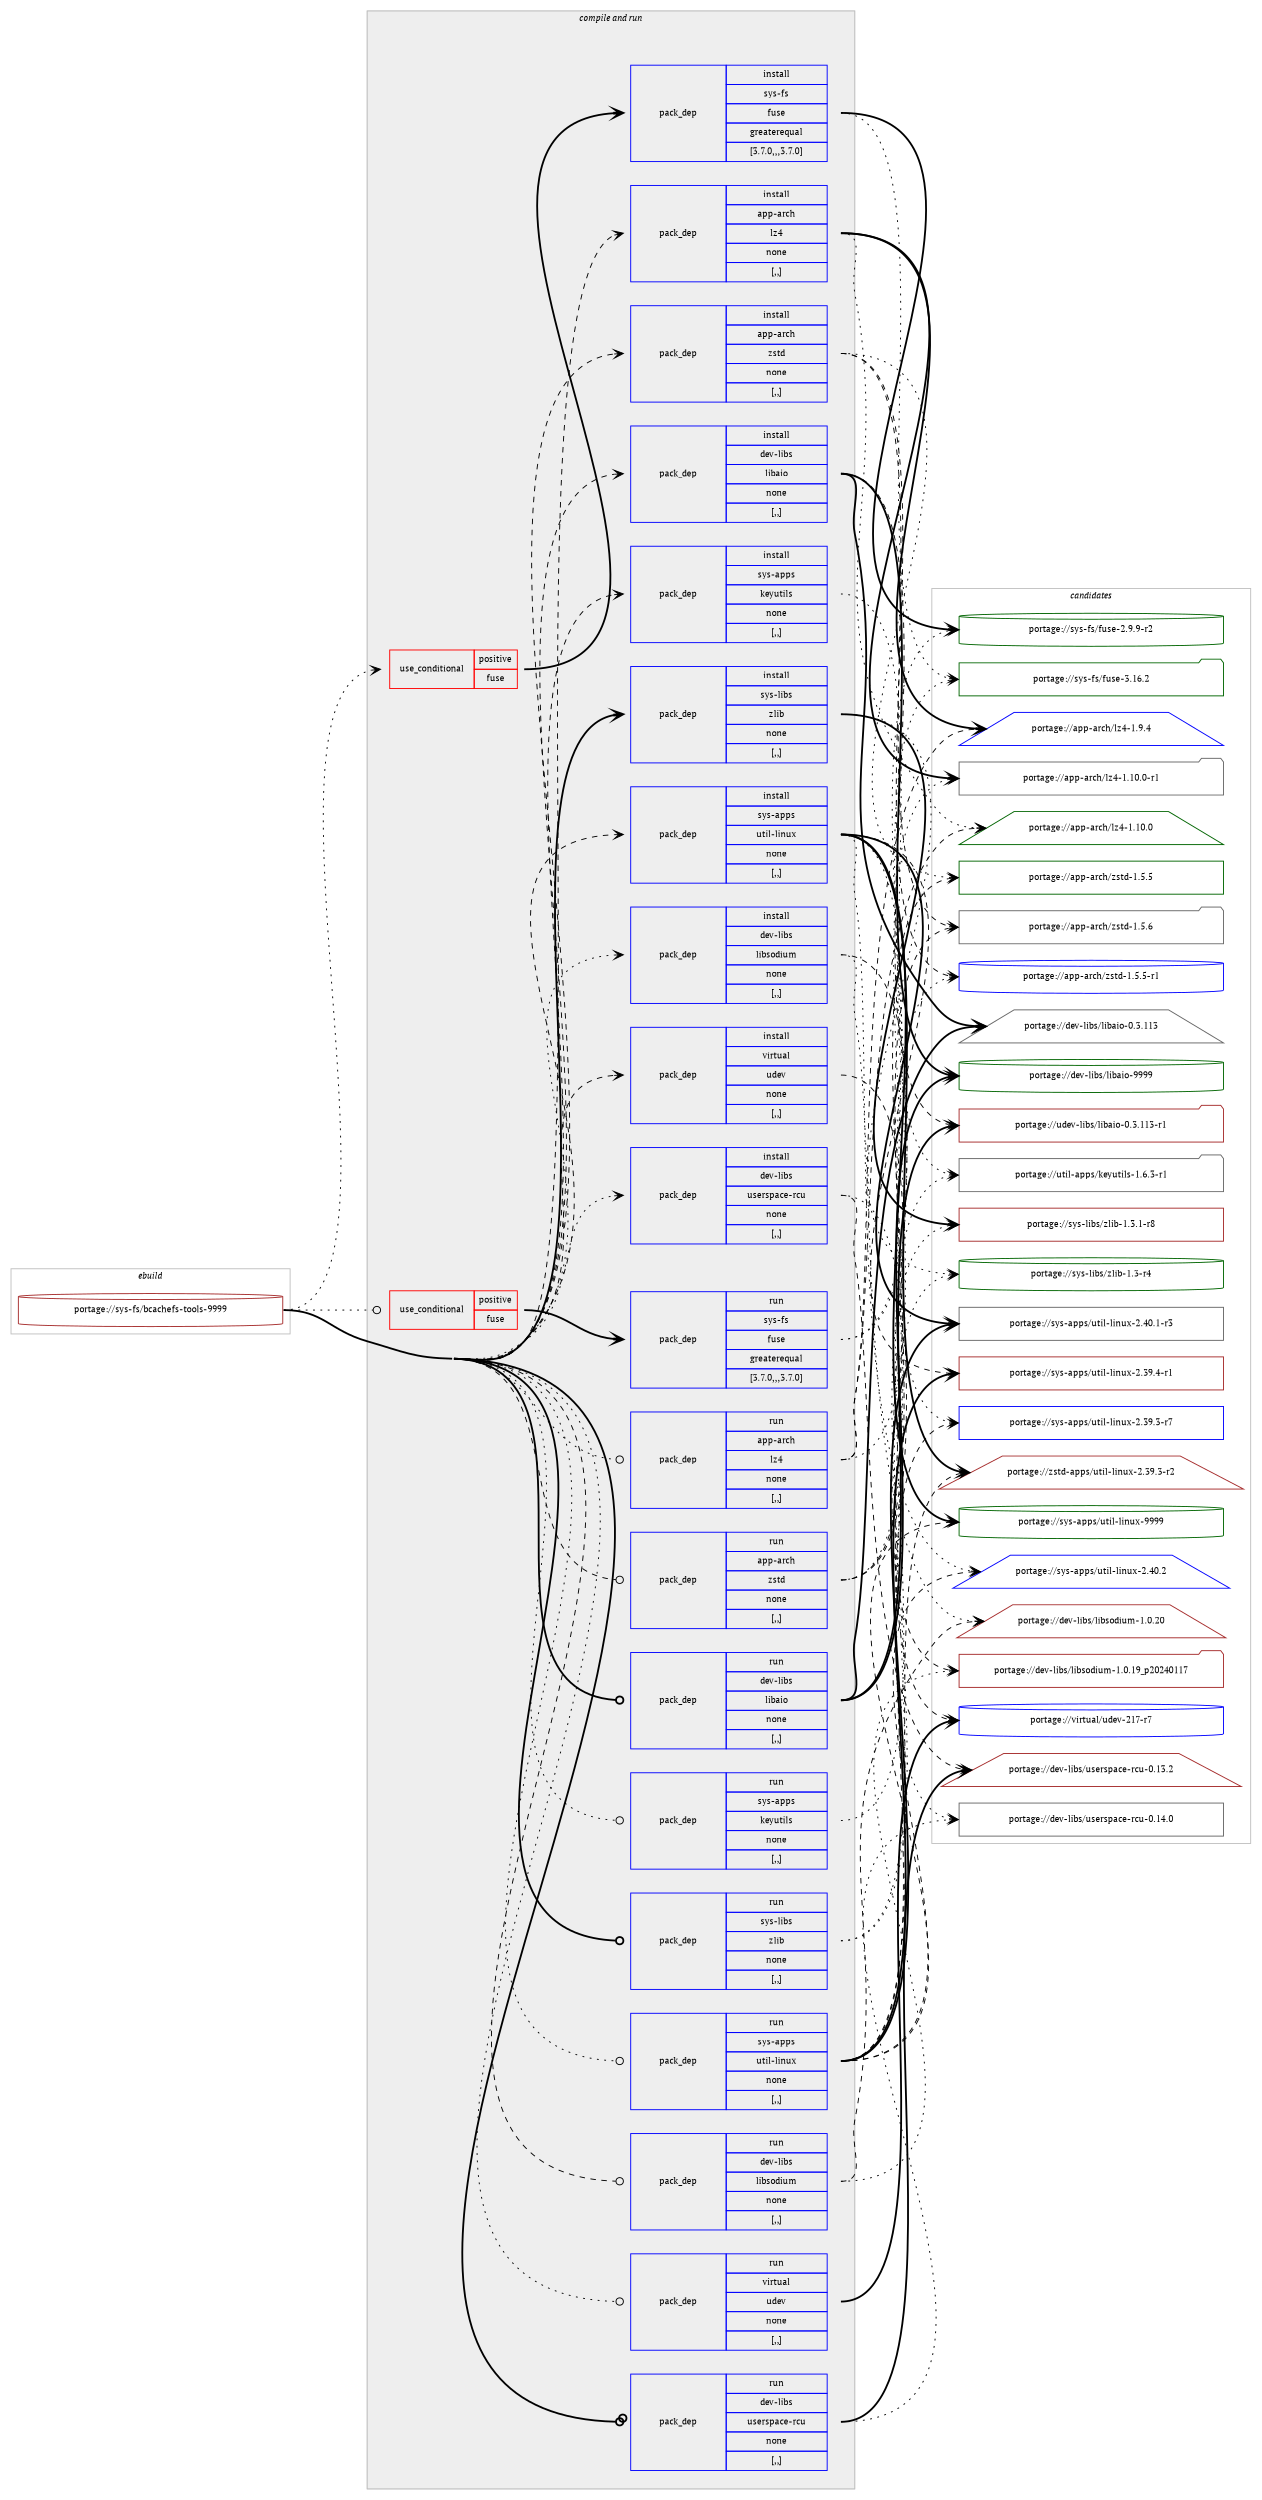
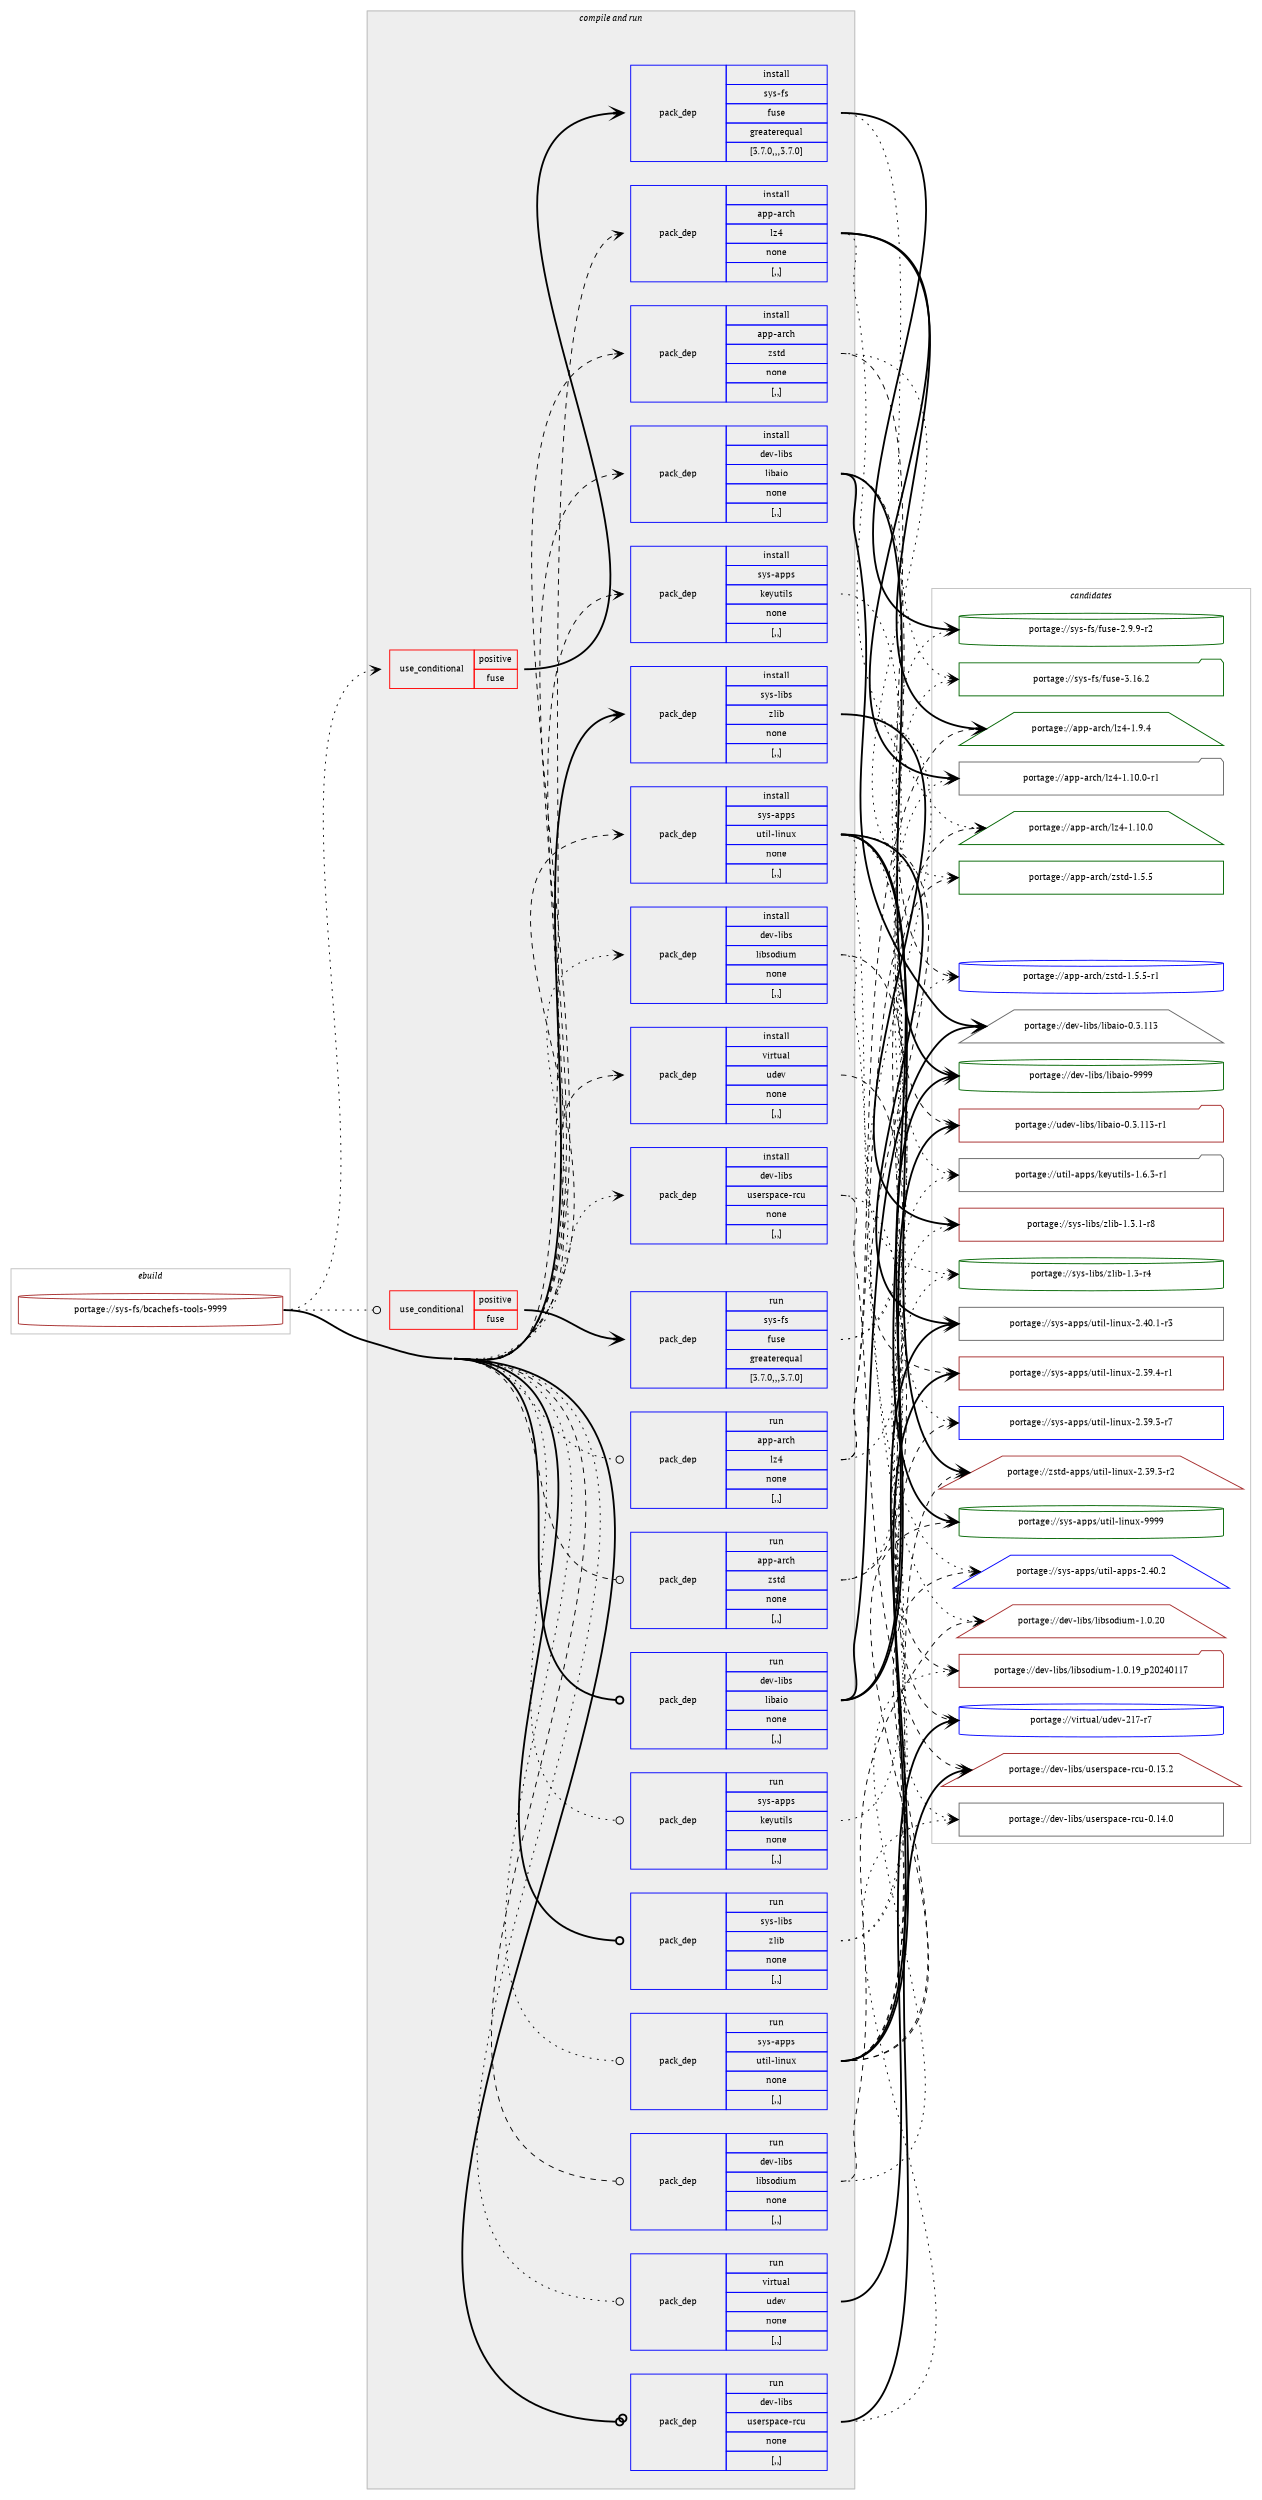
node "portage://app-arch/lz4-1.9.4": color blue -> darkgreen
node "portage://app-arch/zstd-1.5.6": removed
node "portage://sys-apps/util-linux-2.40.2": label "portage://sys-apps/util-linux-2.40.2" -> "portage://sys-apps/util-apps-2.40.2"
